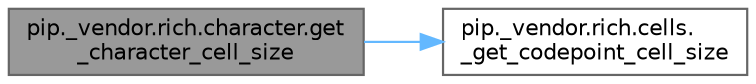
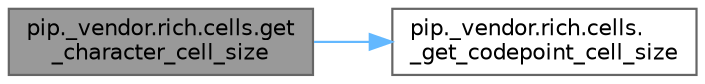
node "pip._vendor.rich.character.get _character_cell_size": label "pip._vendor.rich.character.get _character_cell_size" -> "pip._vendor.rich.cells.get _character_cell_size"
